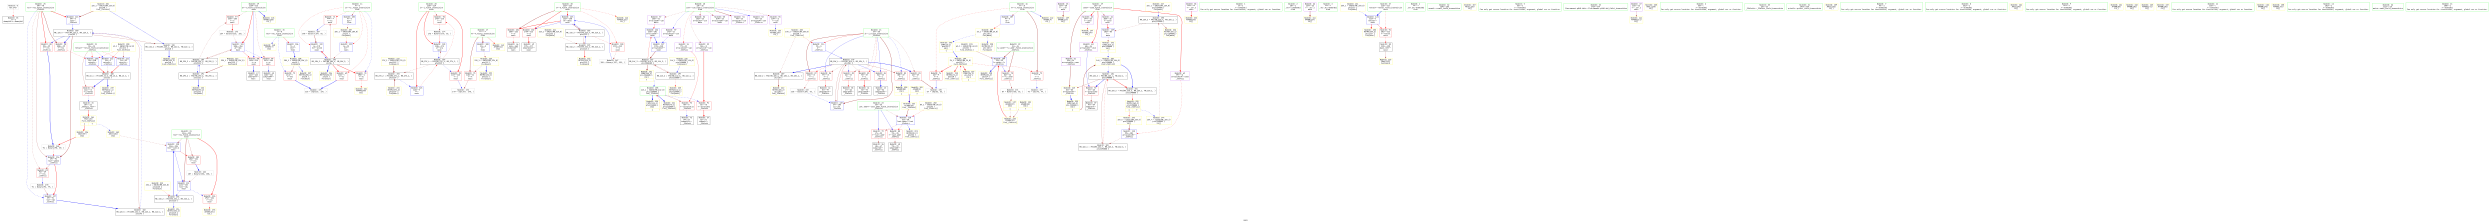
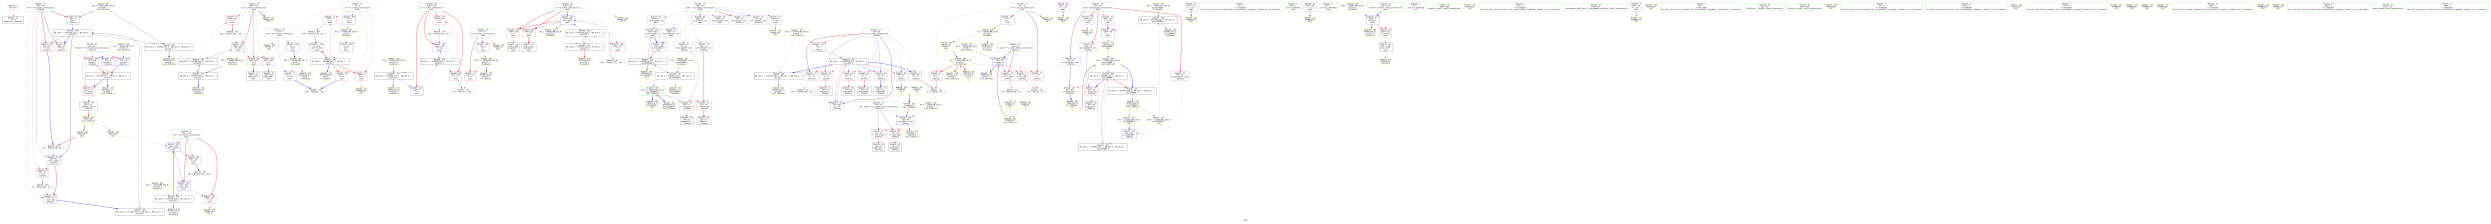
edge "NodeID: 125" -> "NodeID: 186": now "NodeID: 125" -> "NodeID: 214"
node "NodeID: 77": added
edge "NodeID: 231" -> "NodeID: 193": reversed
